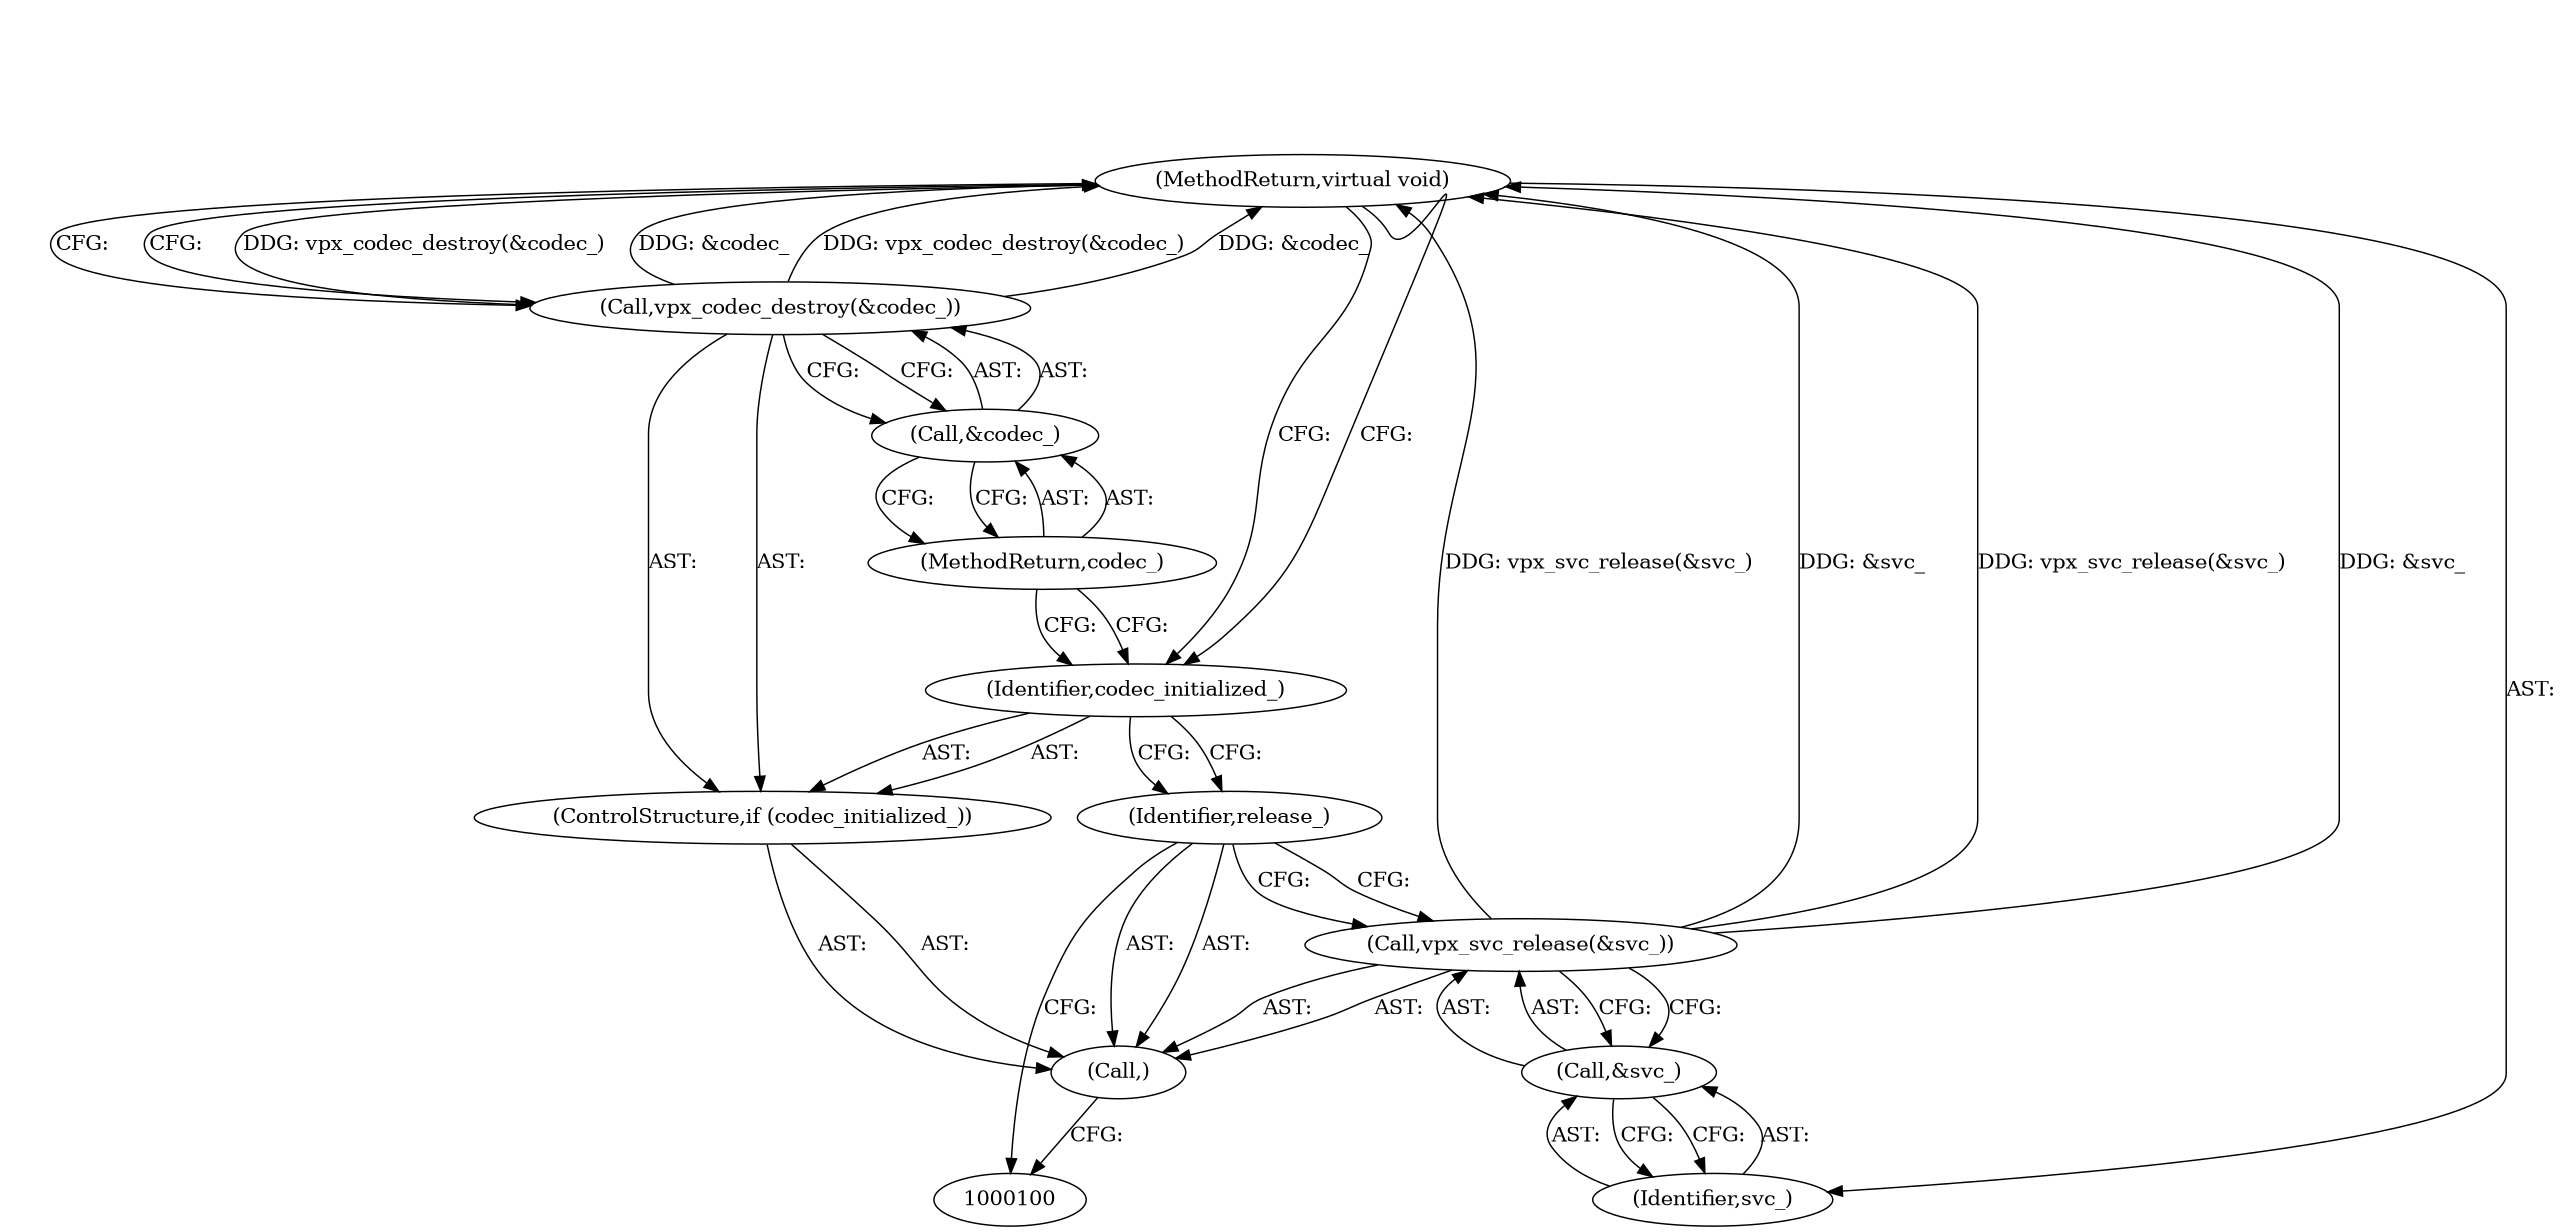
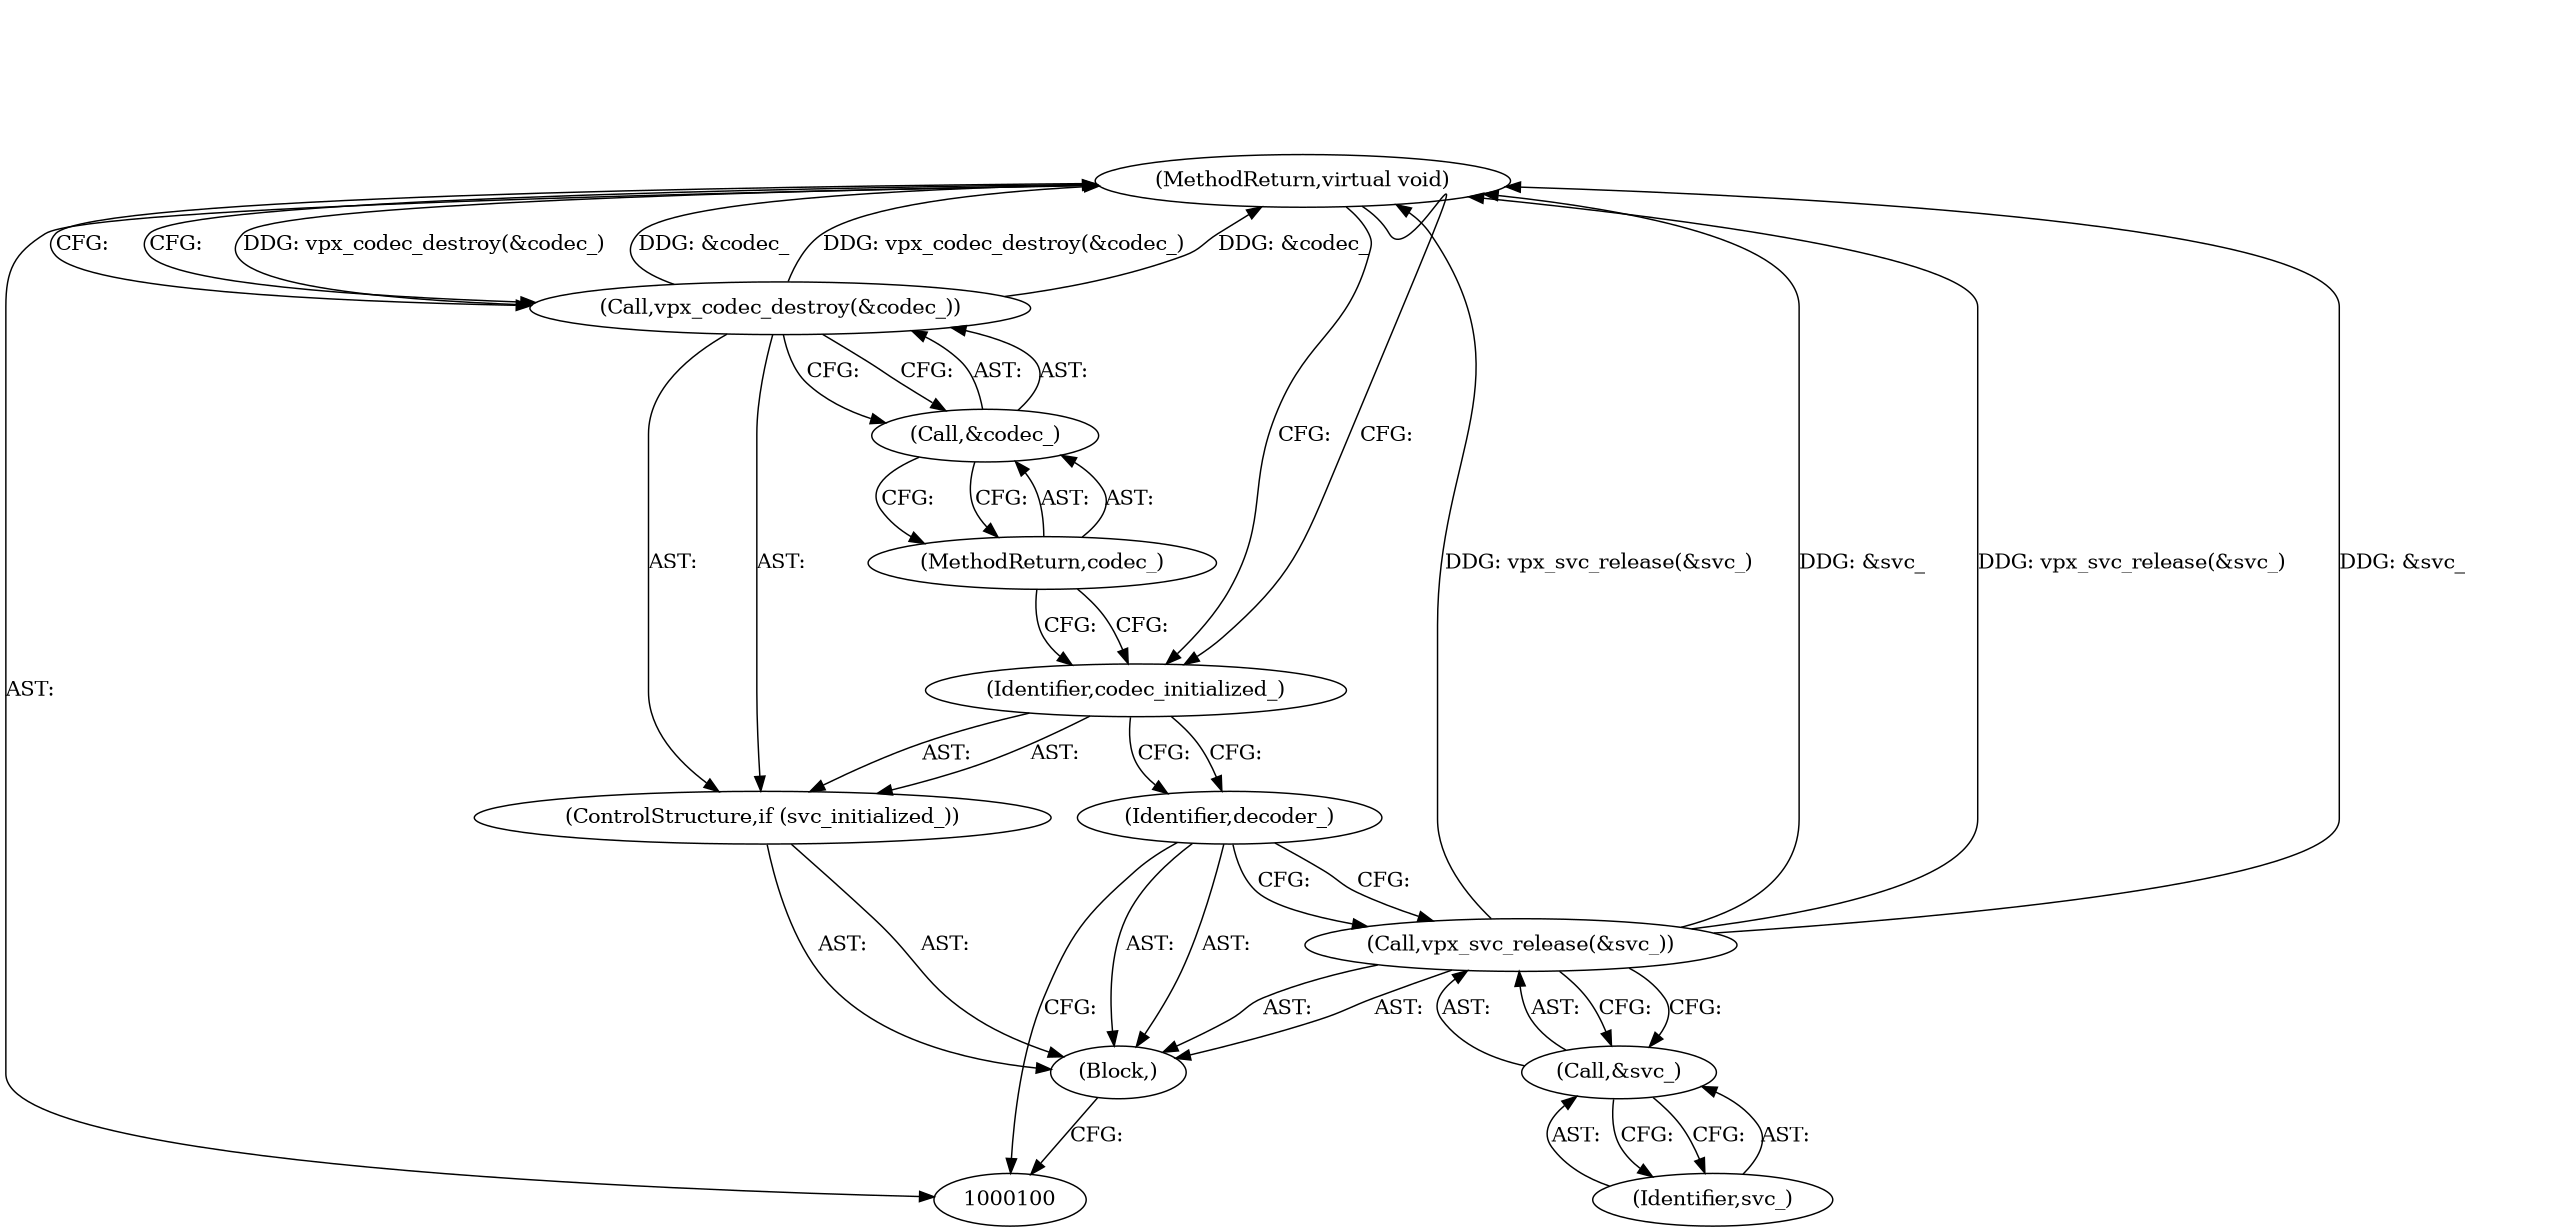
edge "(MethodReturn,virtual void)" -> "(Identifier,svc_)": now "(MethodReturn,virtual void)" -> "1000100"
node "(ControlStructure,if (codec_initialized_))": label "(ControlStructure,if (codec_initialized_))" -> "(ControlStructure,if (svc_initialized_))"
node "(Identifier,release_)": label "(Identifier,release_)" -> "(Identifier,decoder_)"
node "(Call,)": label "(Call,)" -> "(Block,)"
